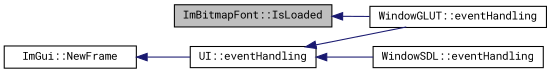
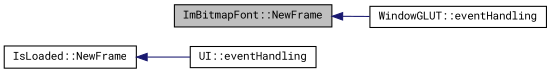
node "ImBitmapFont::IsLoaded": label "ImBitmapFont::IsLoaded" -> "ImBitmapFont::NewFrame"
edge "WindowGLUT::eventHandling" -> "UI::eventHandling": removed
node "ImGui::NewFrame": label "ImGui::NewFrame" -> "IsLoaded::NewFrame"
node "WindowSDL::eventHandling": removed
